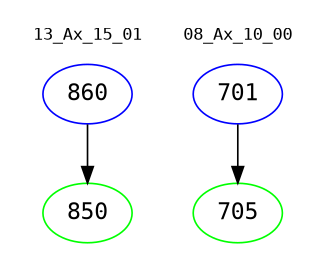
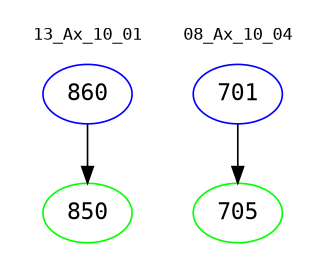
cluster "13_Ax_15_01": label "13_Ax_15_01" -> "13_Ax_10_01"
cluster "08_Ax_10_00": label "08_Ax_10_00" -> "08_Ax_10_04"
